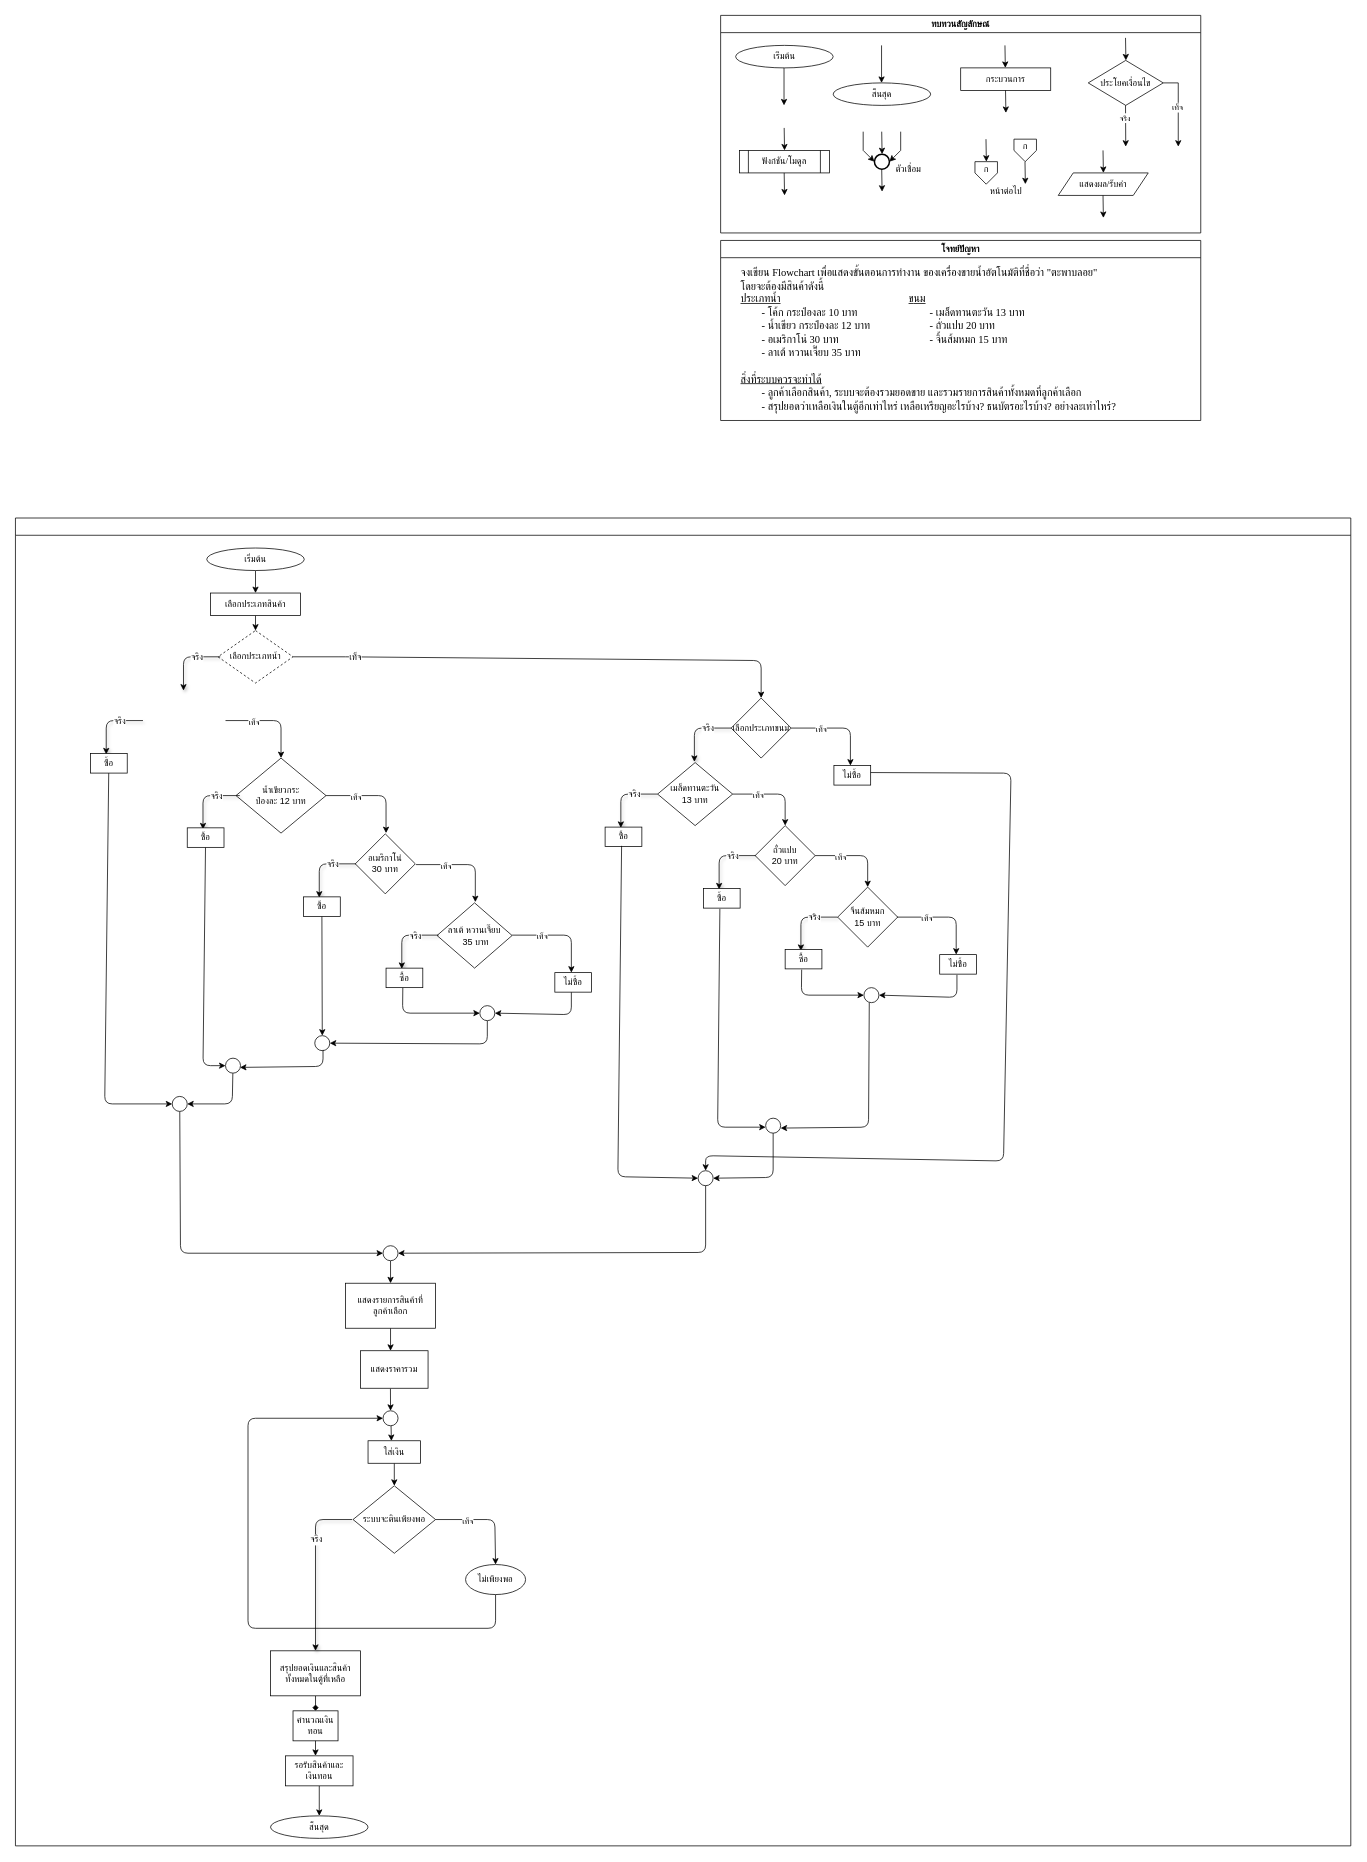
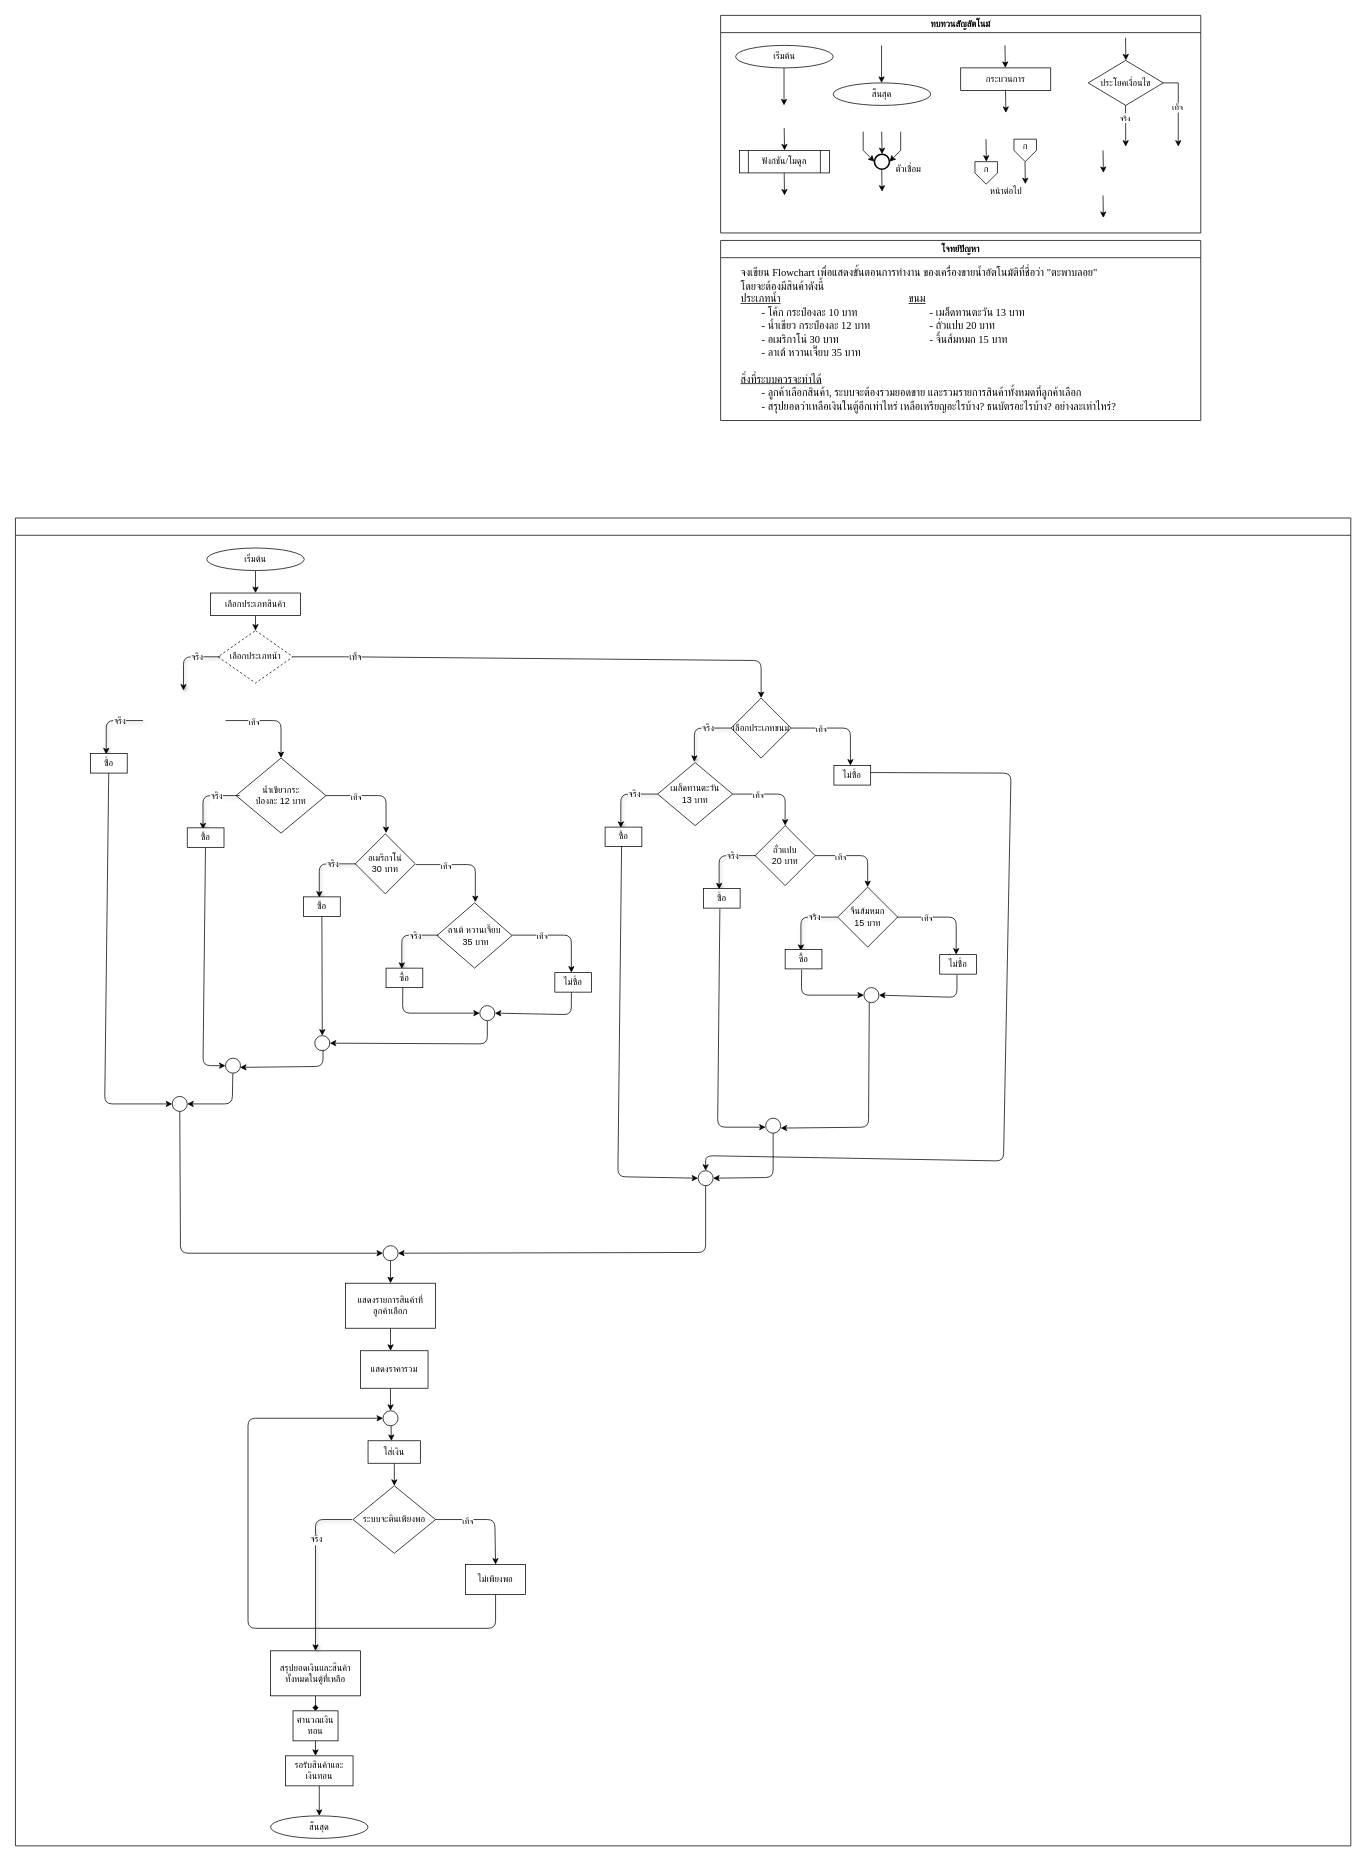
node "ทบทวนสัญลักษณ์": label "ทบทวนสัญลักษณ์" -> "ทบทวนสัญลัตโนม์"
node "แสดงผล/รับค่า": removed
node "ไม่เพียงพอ": shape ellipse -> rectangle
